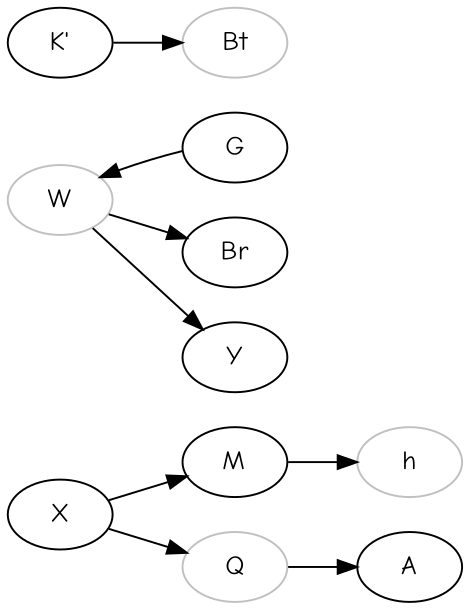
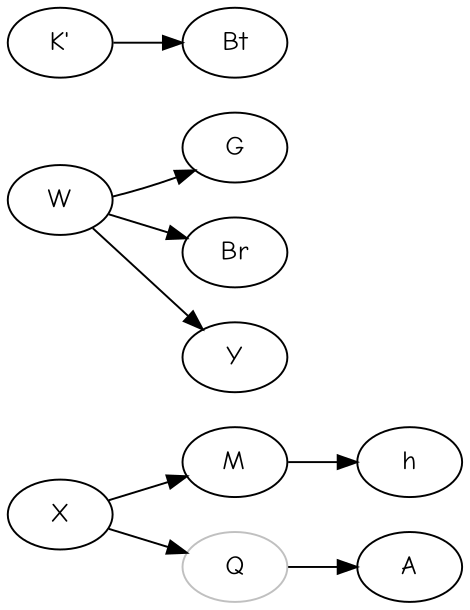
node "Bt": color grey -> black
edge "G" -> "W": reversed
node "W": color grey -> black
node "h": color grey -> black
